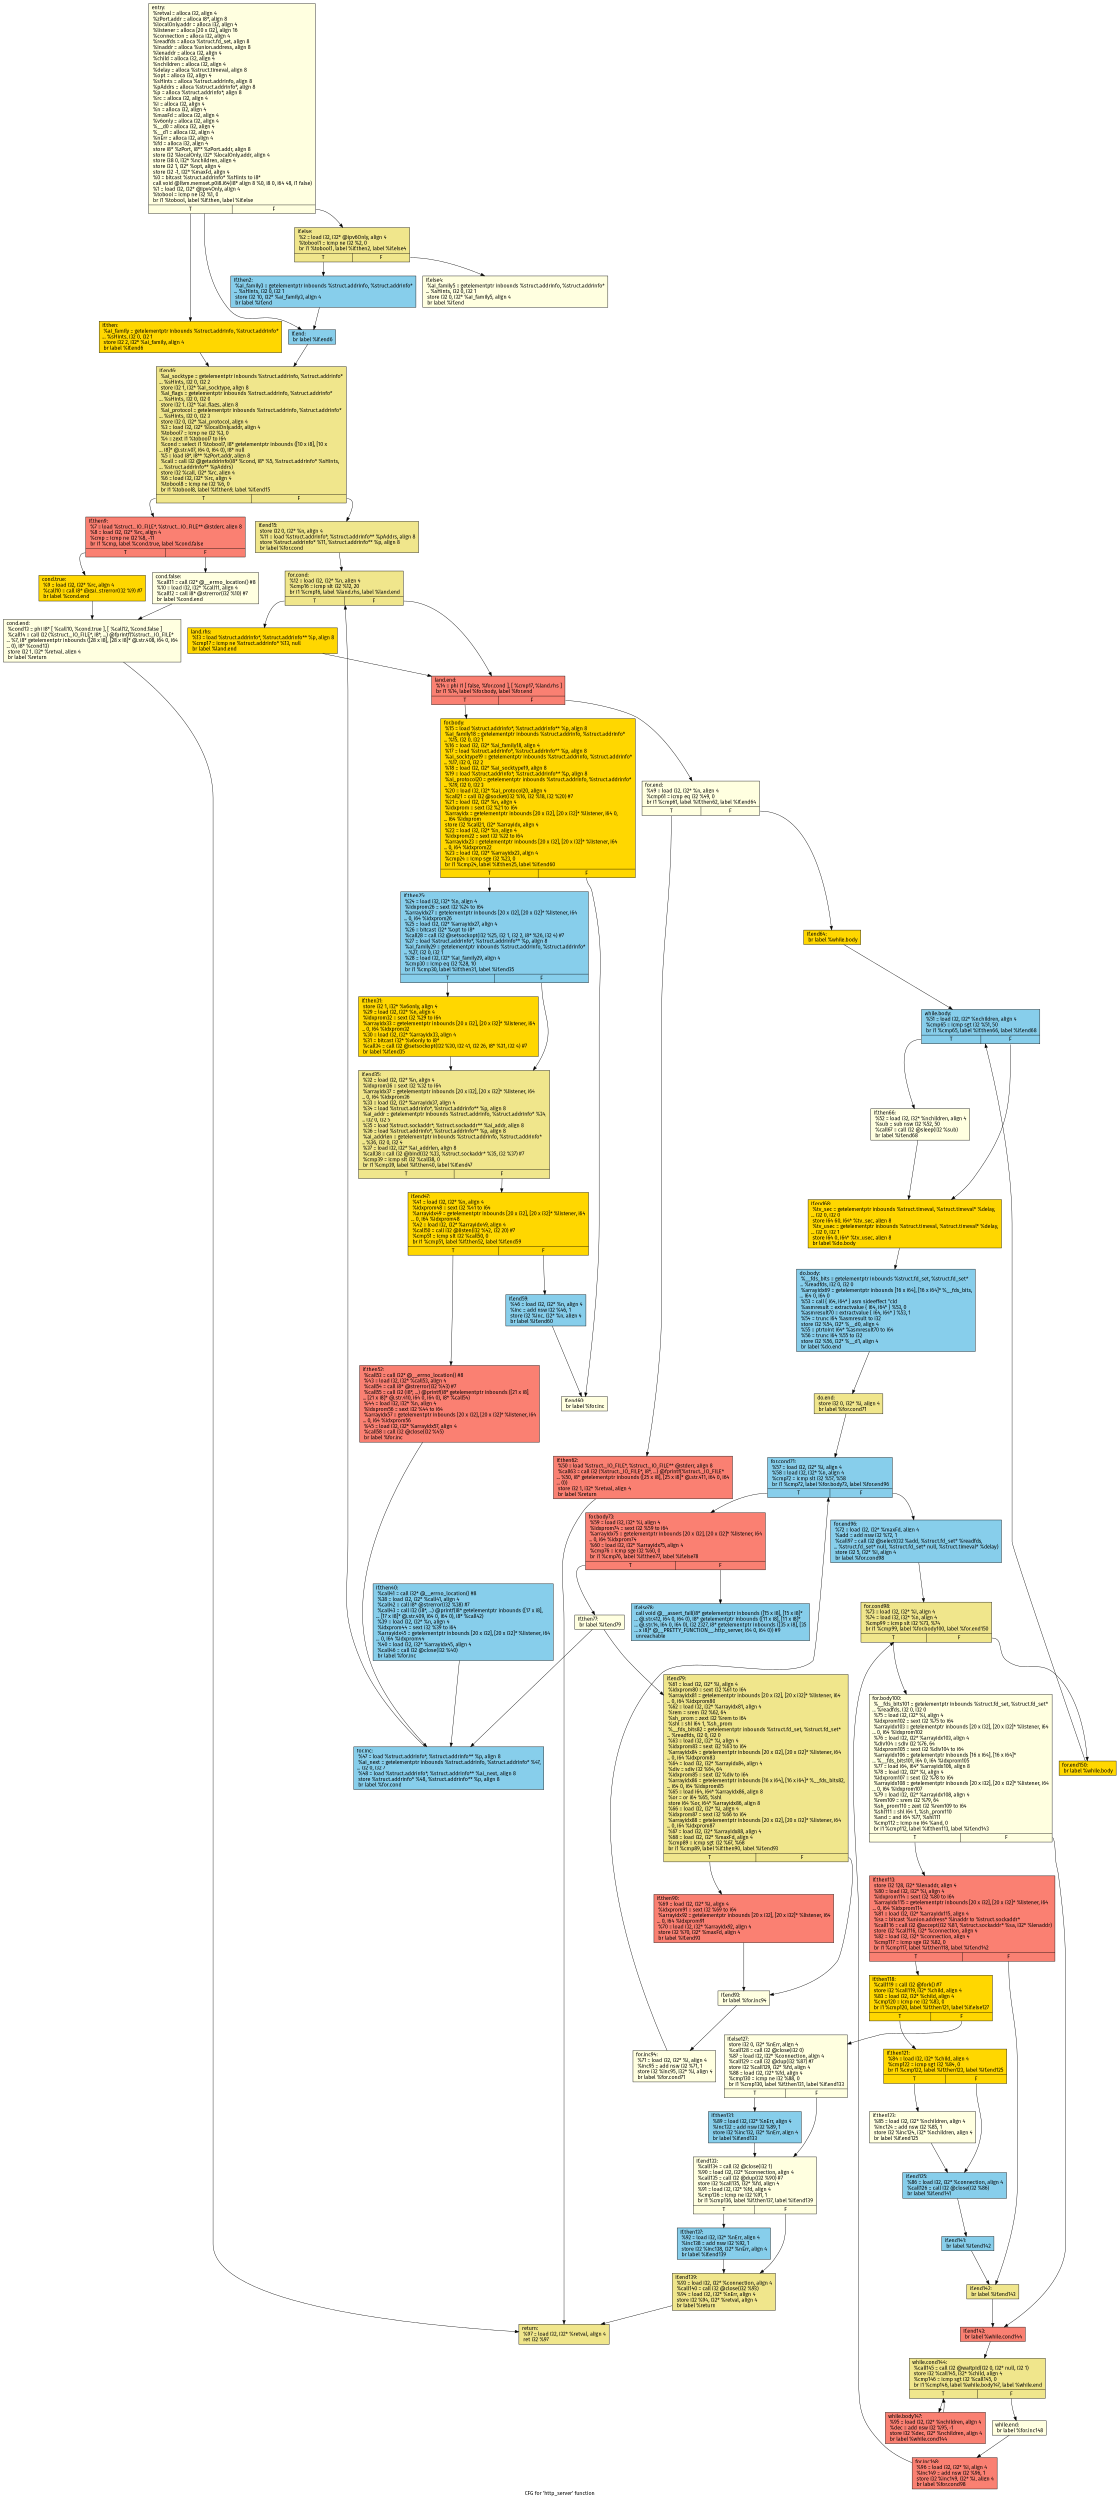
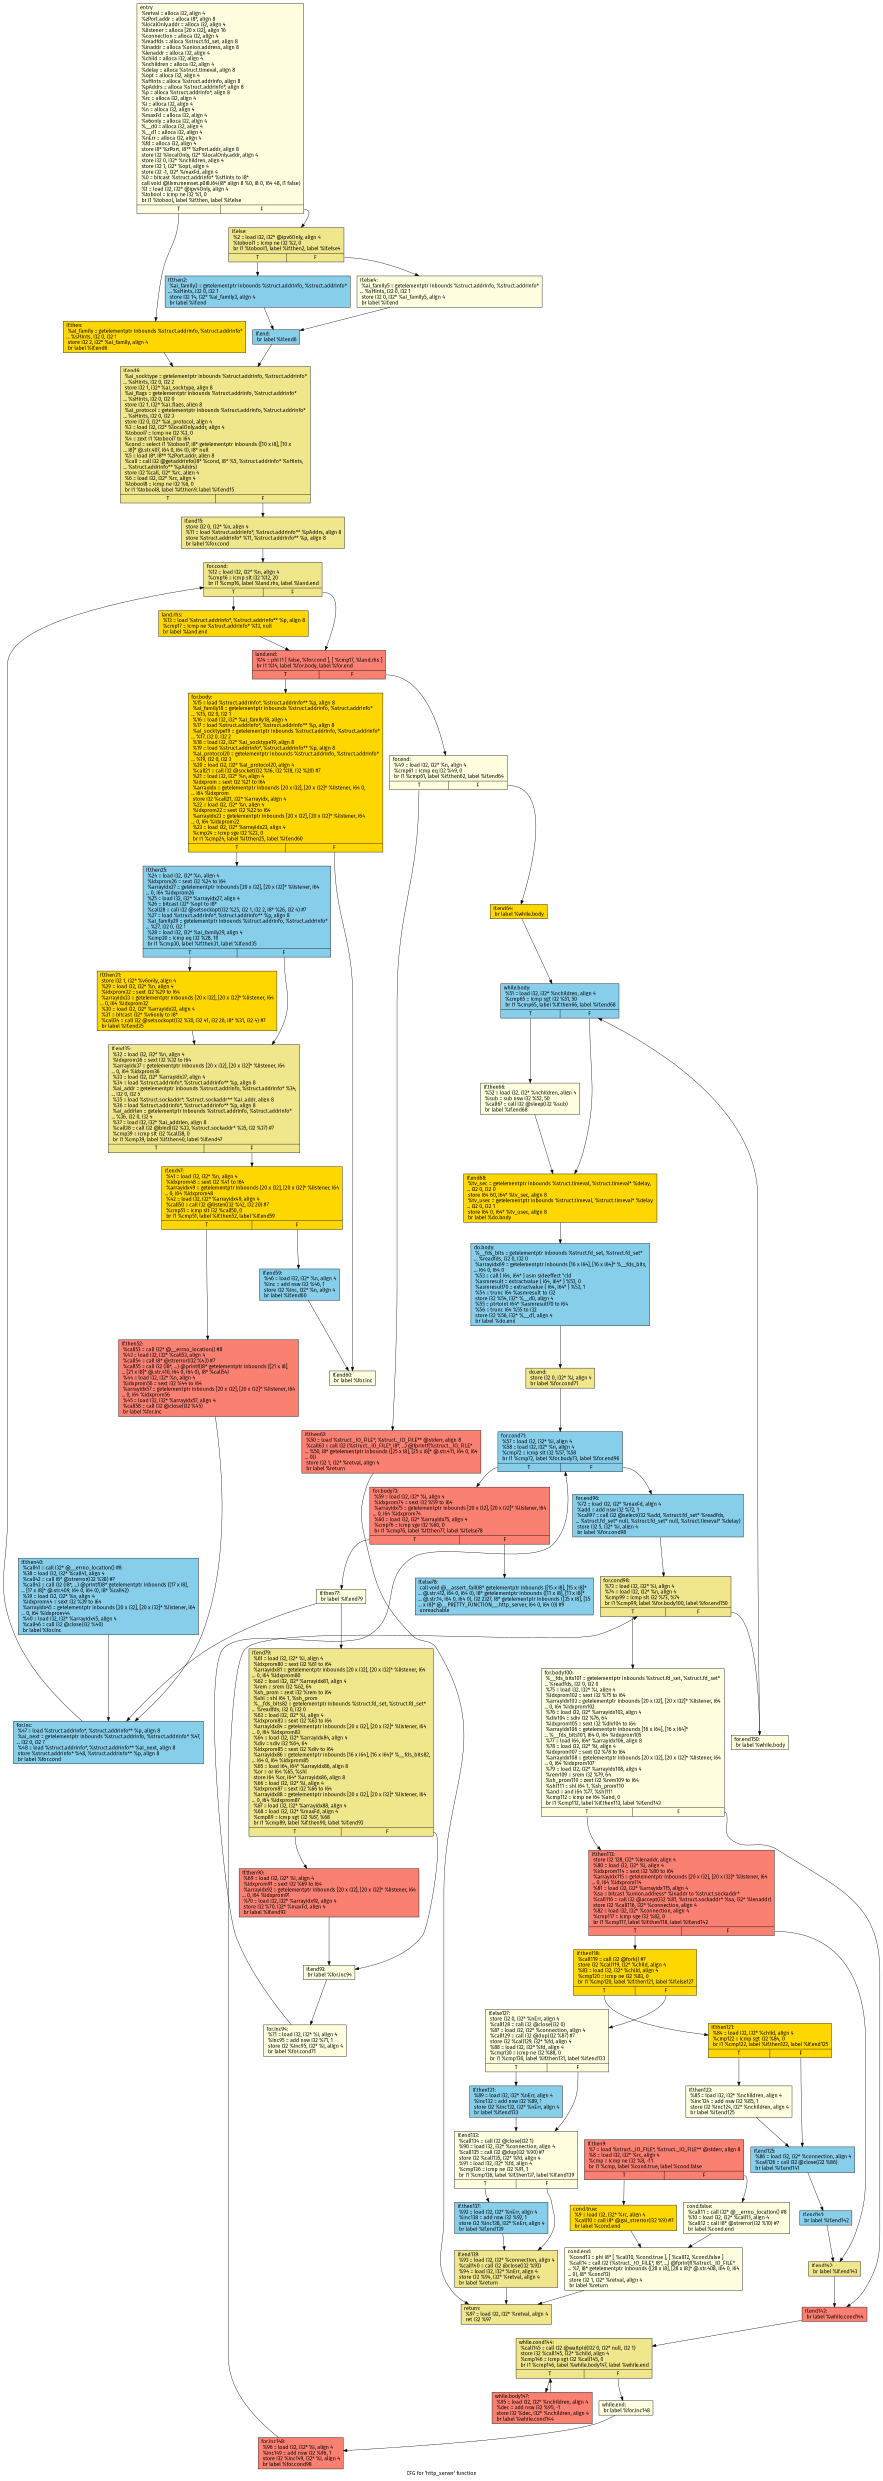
node "entry:": text "store i38 0, i32* %nchildren, align 4" -> "store i32 0, i32* %nchildren, align 4"
node "if.then2:": text "store i32 10, i32* %ai_family3, align 4" -> "store i32 14, i32* %ai_family3, align 4"
edge "entry:" -> "if.end:": now "if.else4:" -> "if.end:"
edge "if.end6:" -> "if.then9:": removed
node "for.end150:": fillcolor gold -> lightyellow
